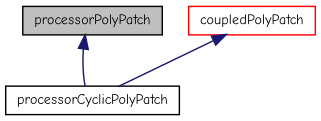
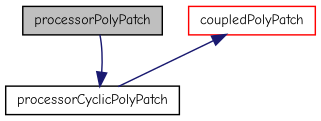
edge "processorCyclicPolyPatch" -> "processorPolyPatch": reversed
